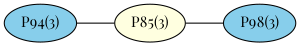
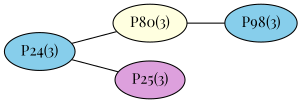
node "P94(3)": label "P94(3)" -> "P24(3)"
node "P85(3)": label "P85(3)" -> "P80(3)"
node "P25(3)": added
